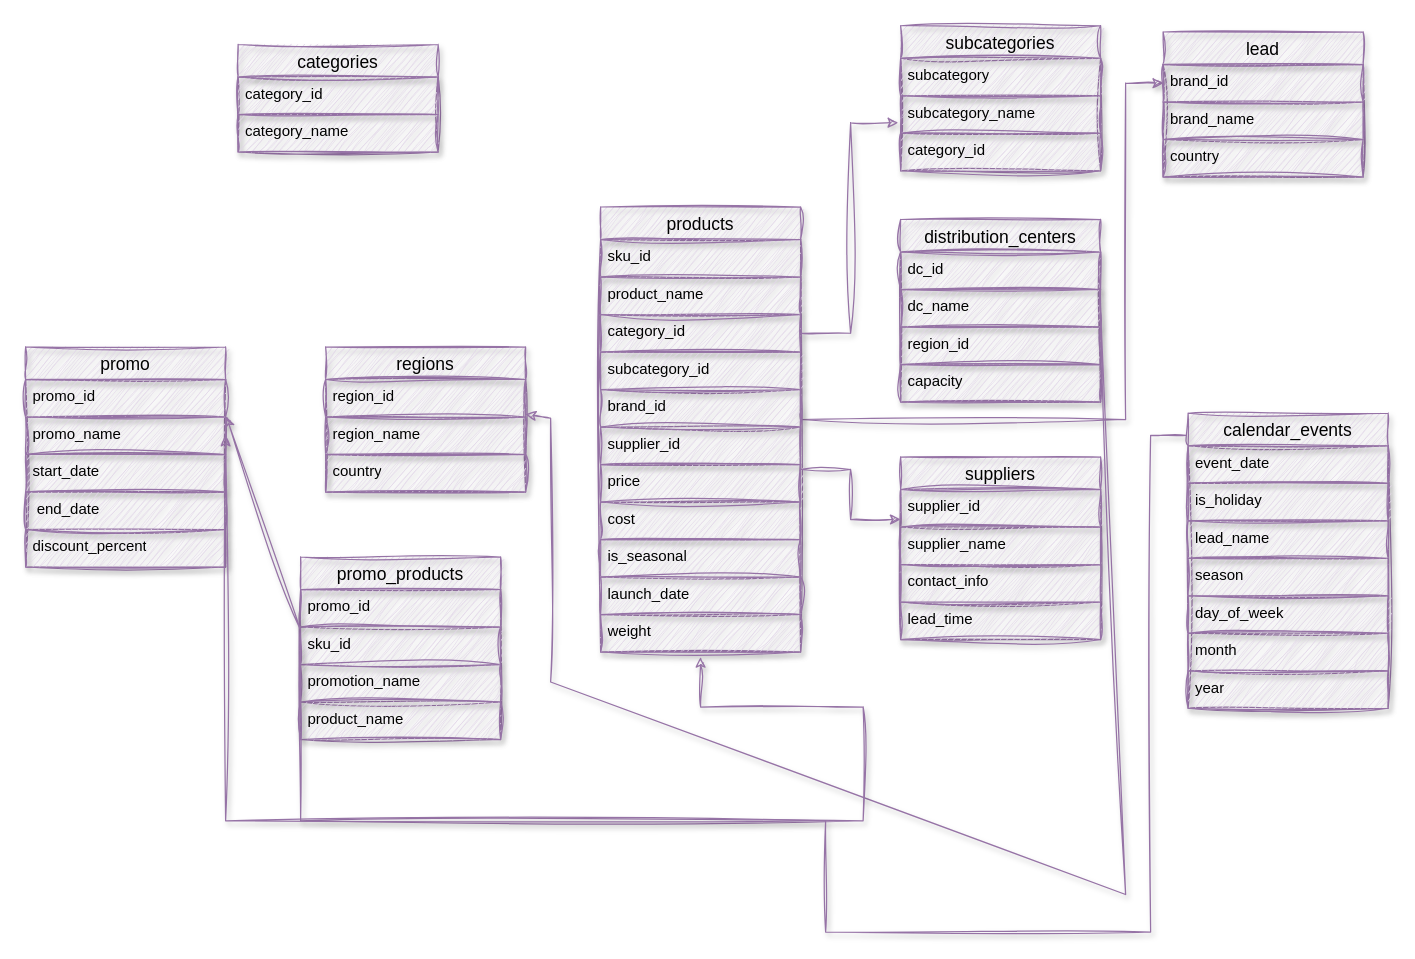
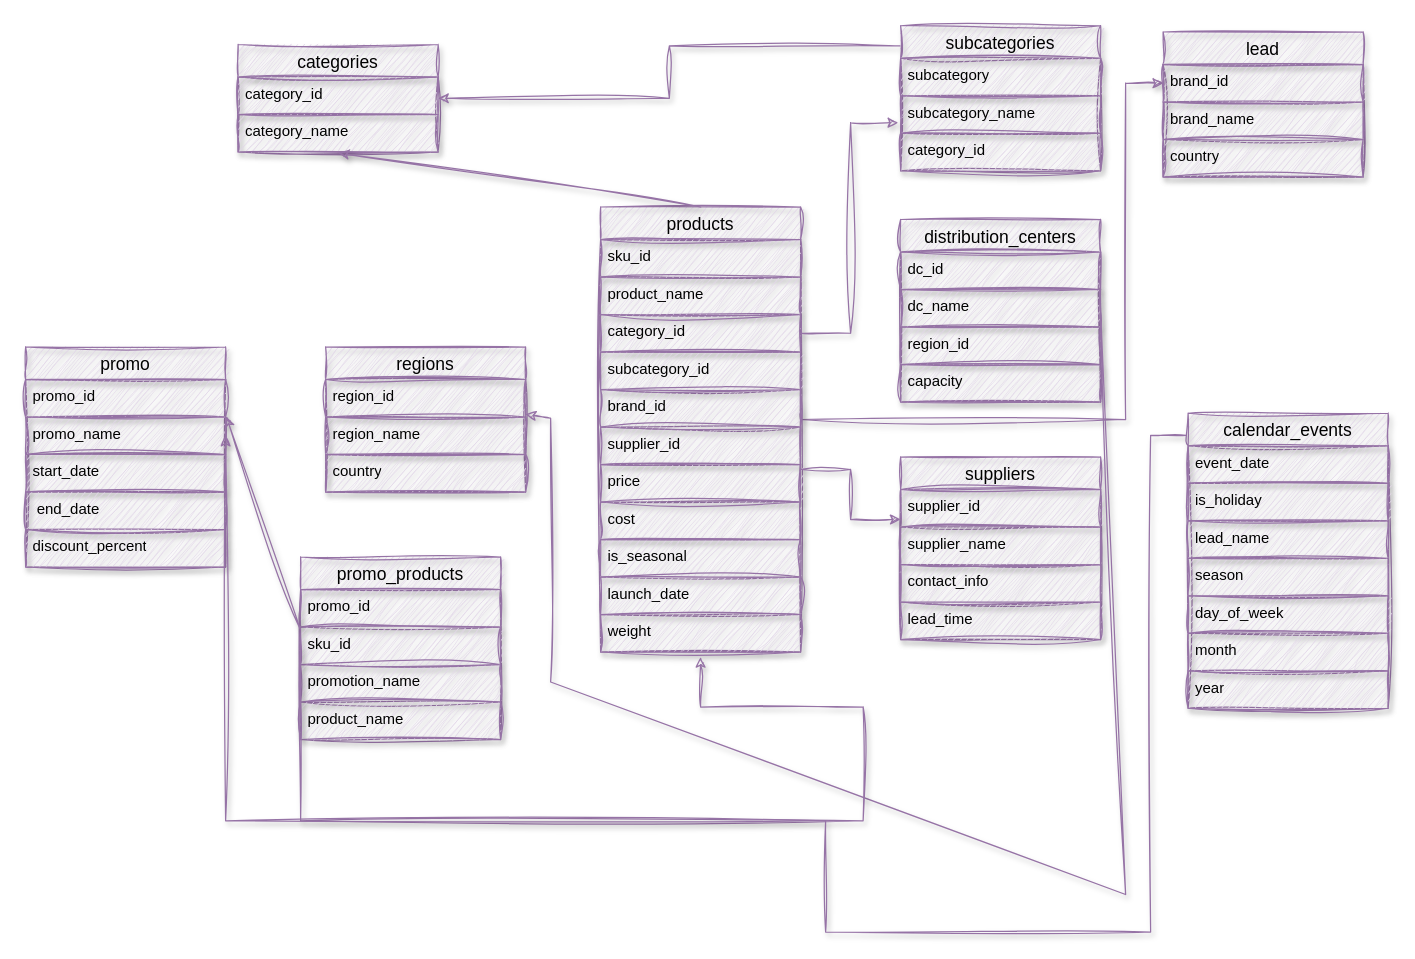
edge "subcategories" -> "categories": added
edge "products" -> "category_name": added
